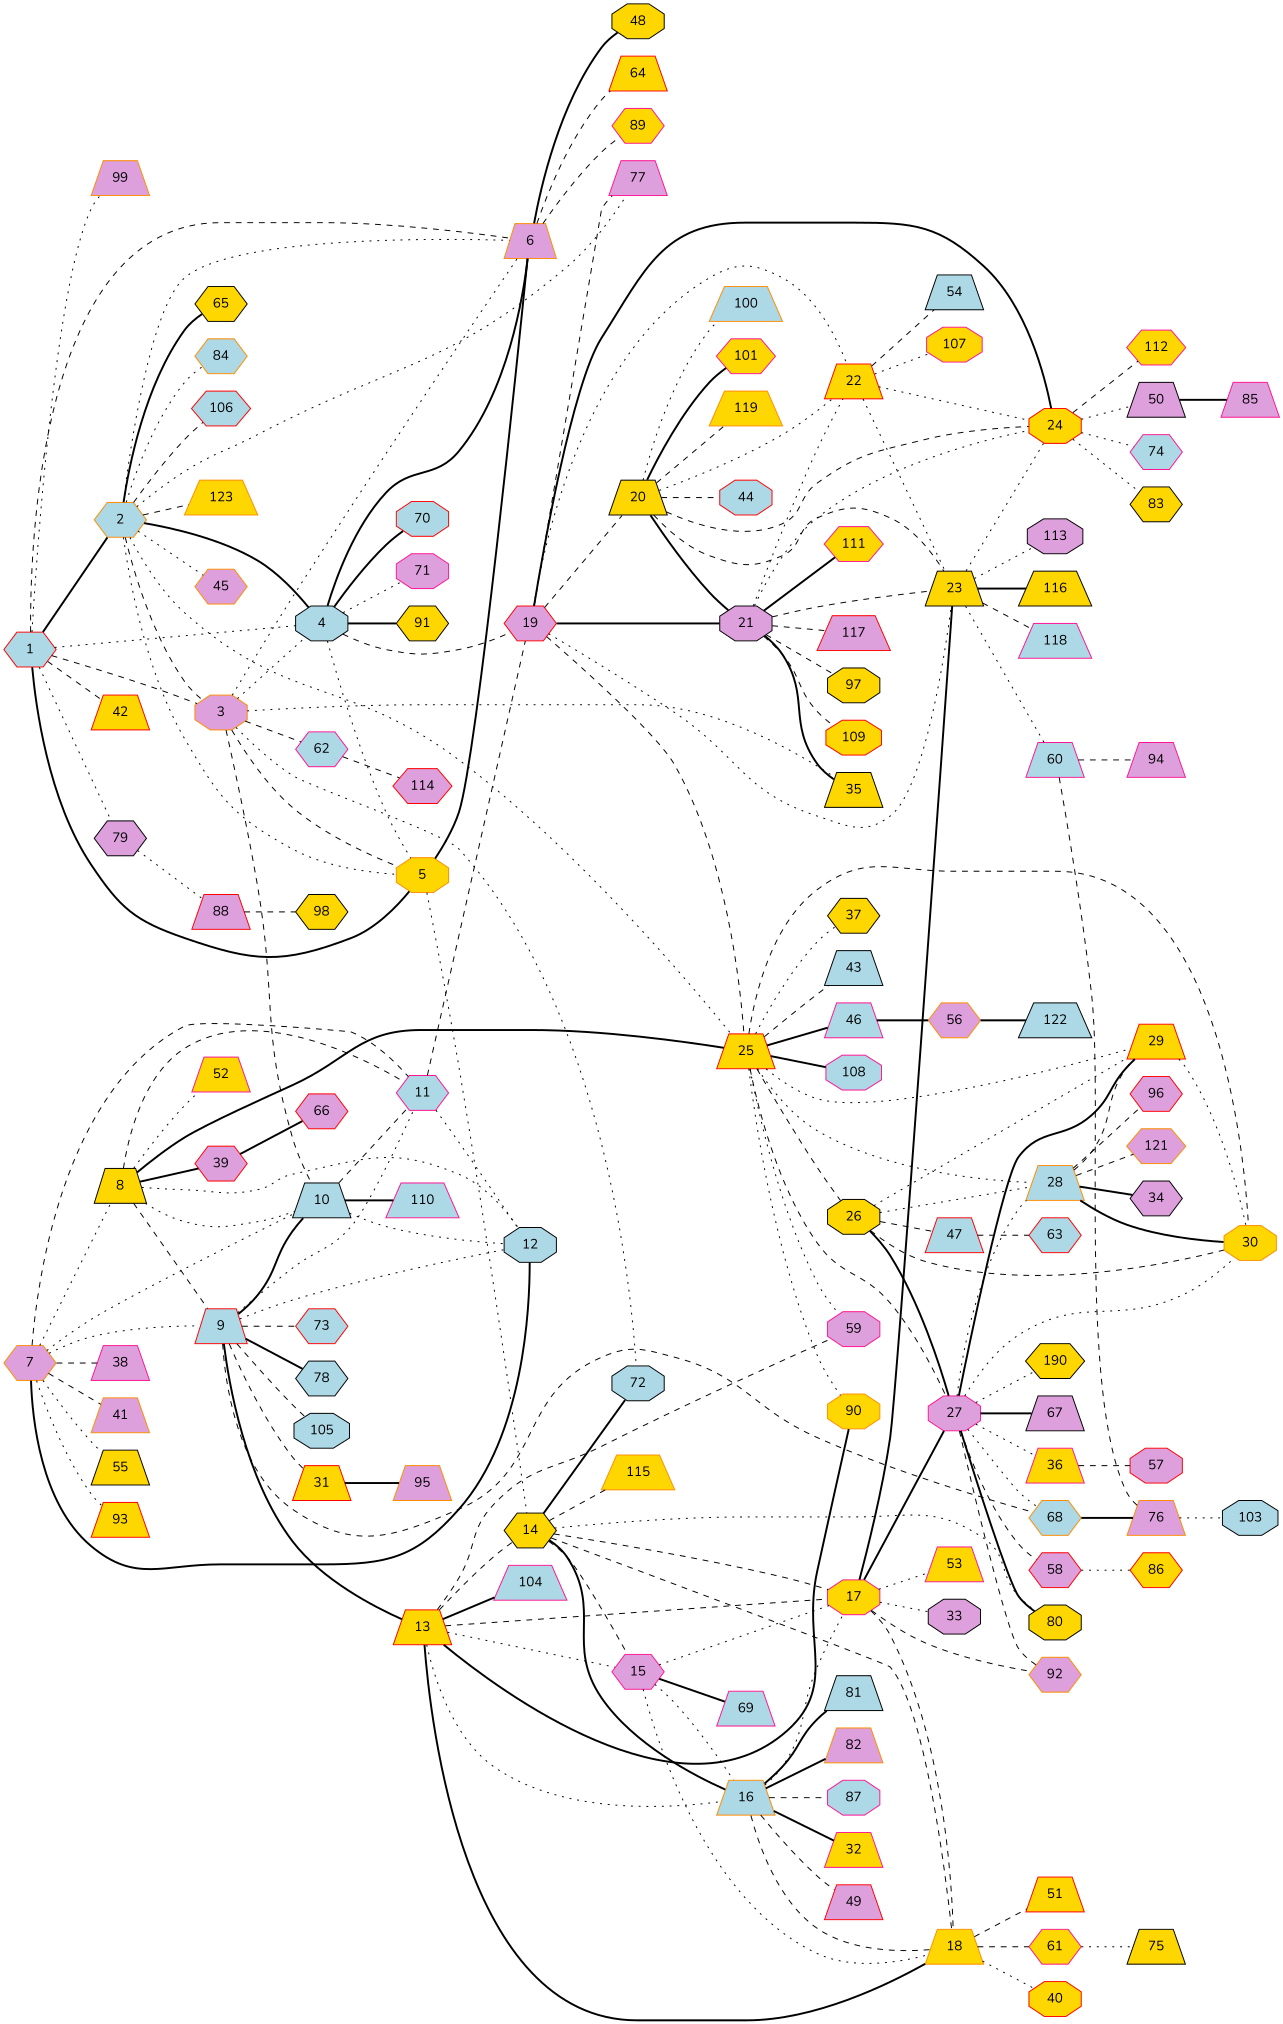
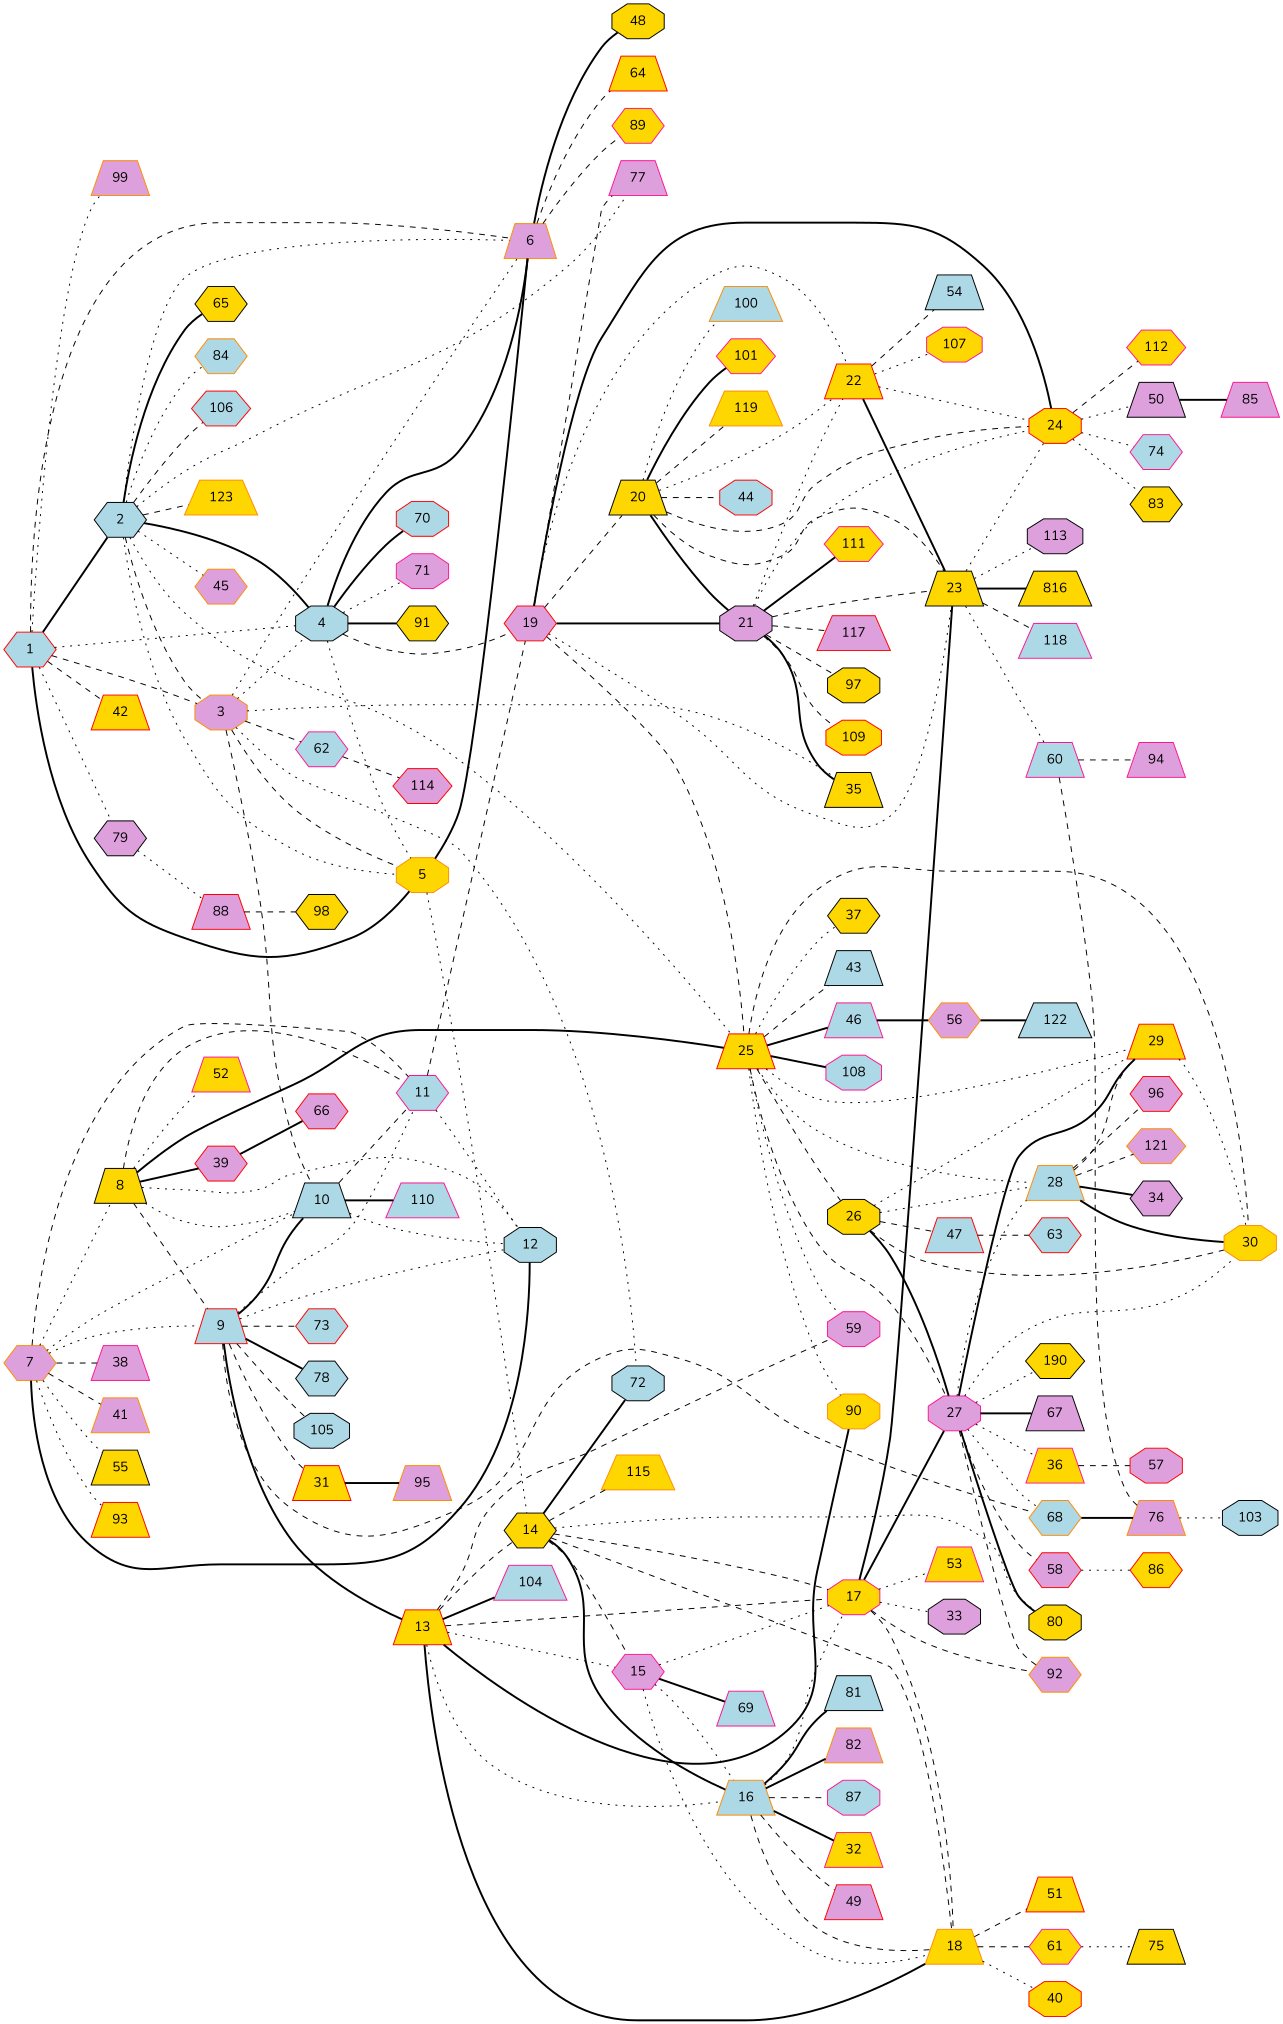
edge "22" -- "23": style dotted -> bold
node "2": color darkorange -> black
node "116": label "116" -> "816"
